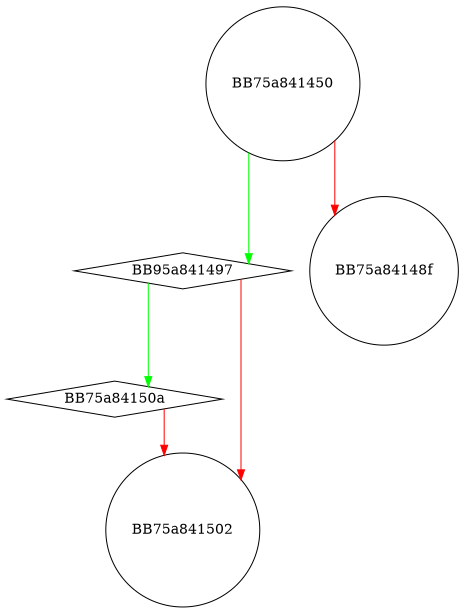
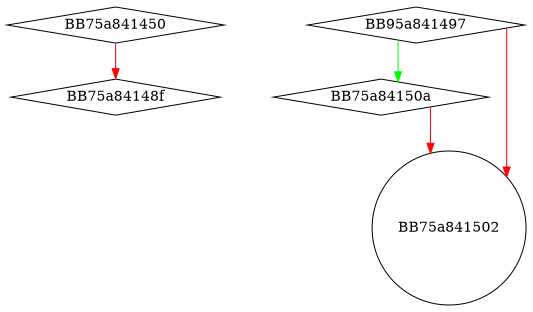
node "BB75a841450": shape circle -> diamond
edge "BB75a841450" -> "BB95a841497": removed
node "BB75a84148f": shape circle -> diamond
